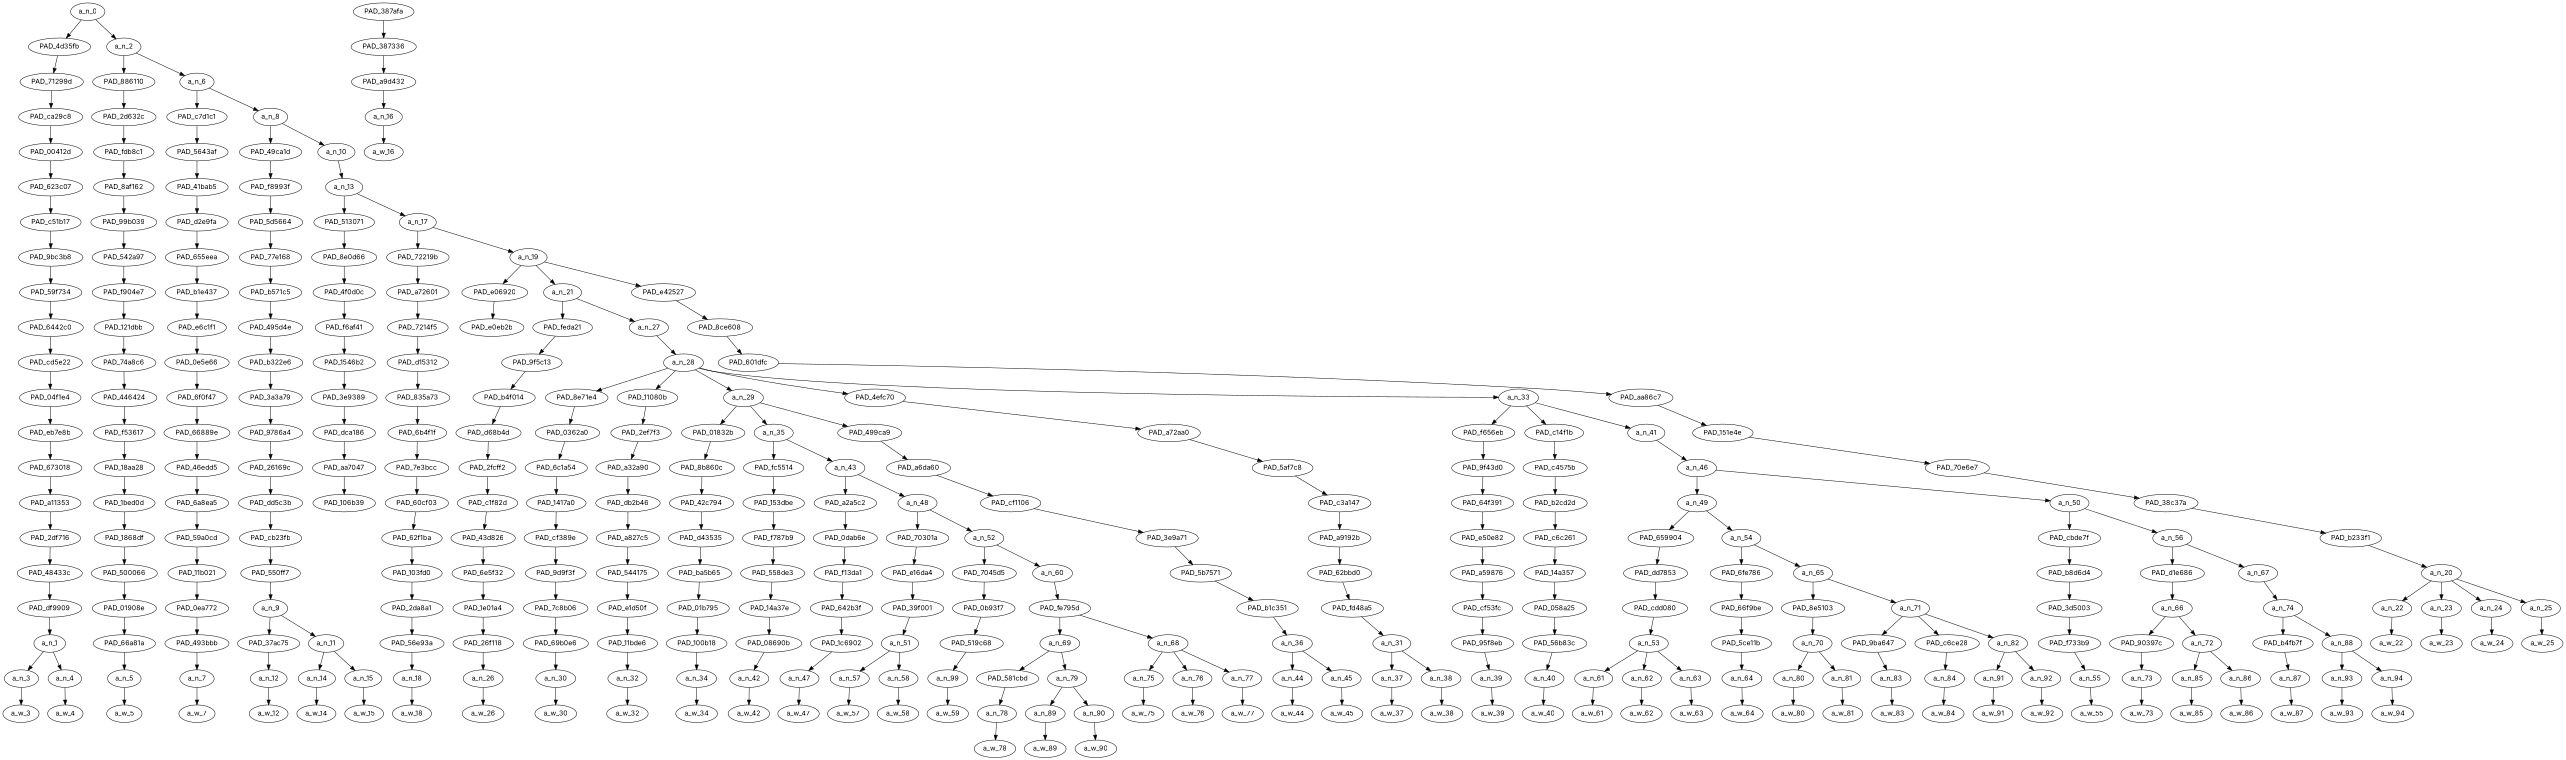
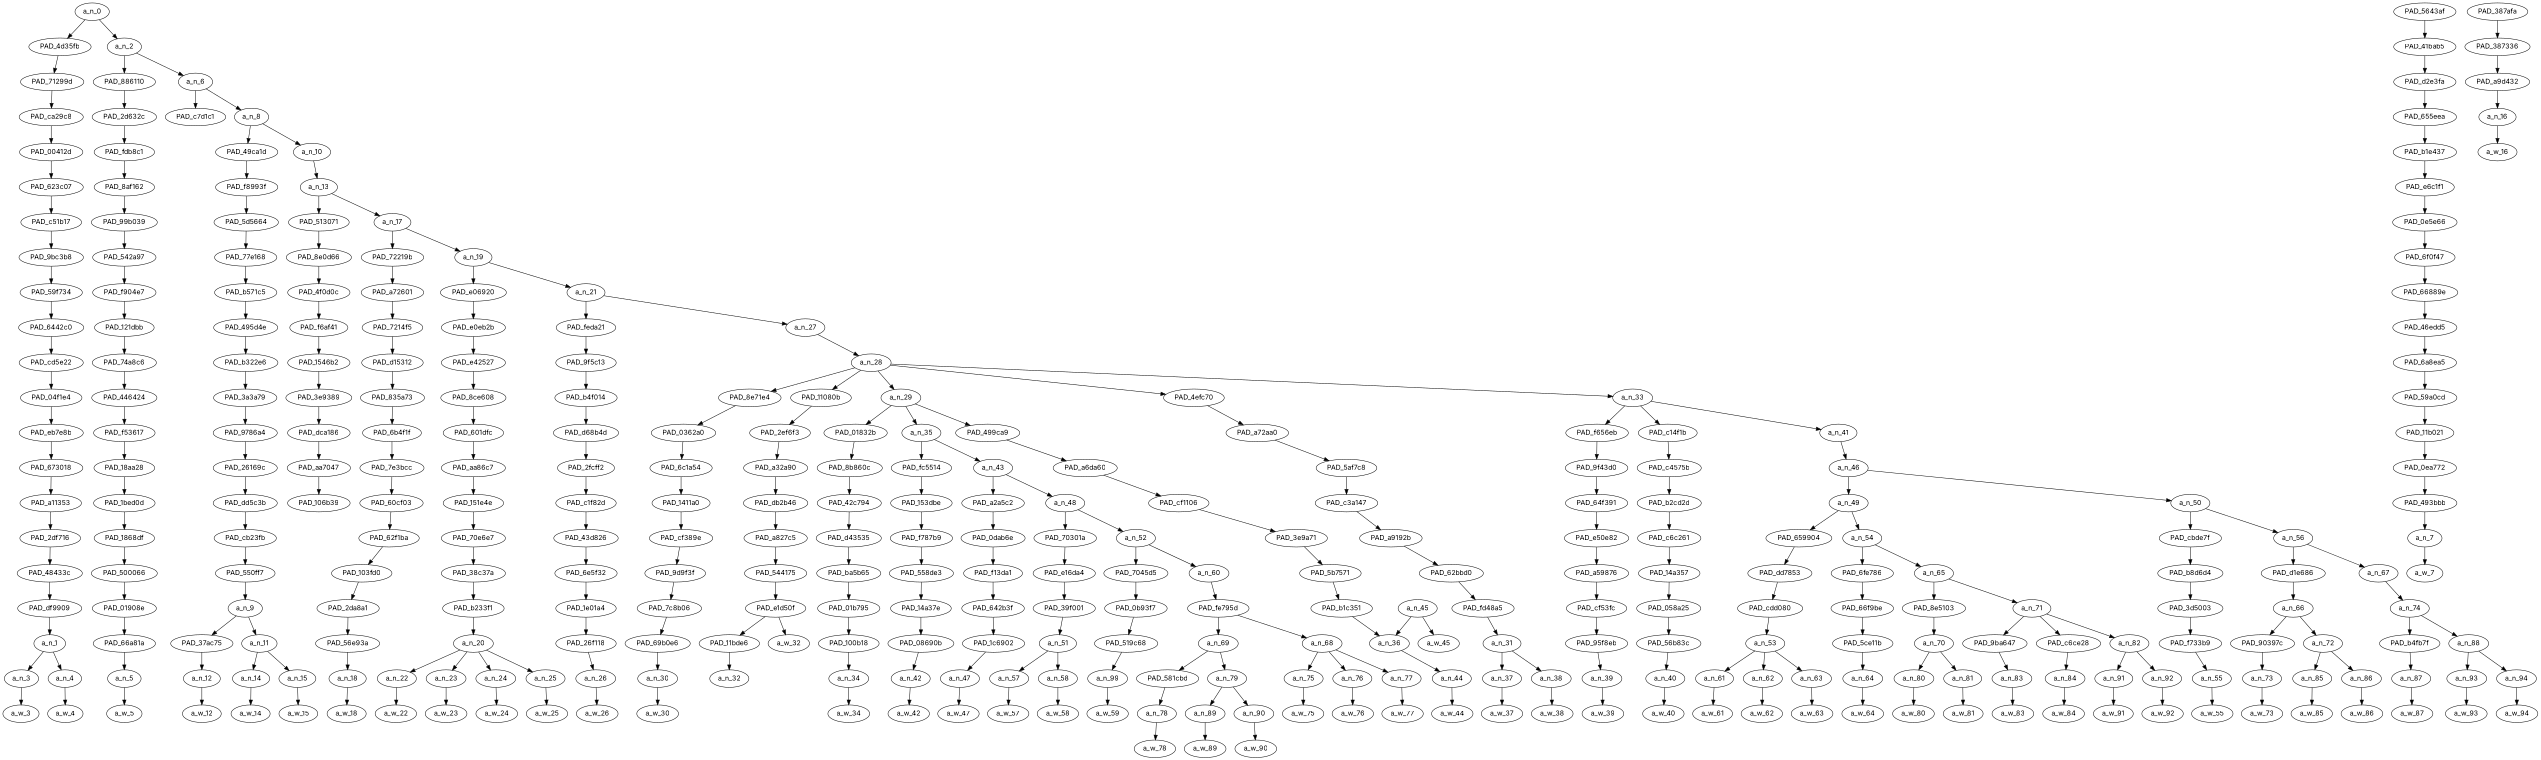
edge "PAD_c7d1c1" -> "PAD_5643af": removed
node "PAD_d2e9fa": label "PAD_d2e9fa" -> "PAD_d2e3fa"
edge "a_n_19" -> "PAD_e42527": now "PAD_e0eb2b" -> "PAD_e42527"
node "PAD_2ef7f3": label "PAD_2ef7f3" -> "PAD_2ef6f3"
node "PAD_1417a0": label "PAD_1417a0" -> "PAD_1411a0"
edge "a_n_36" -> "a_n_45": reversed
edge "a_n_32" -> "a_w_32": now "PAD_e1d50f" -> "a_w_32"
